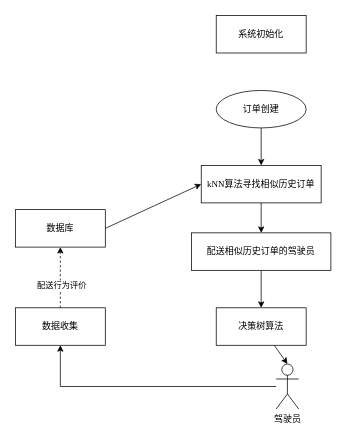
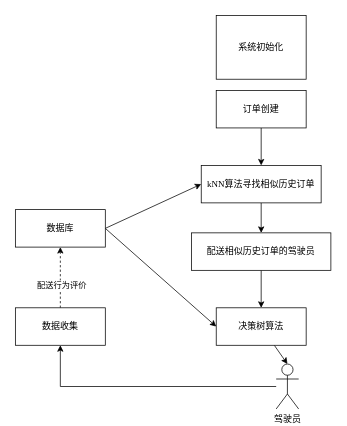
node "系统初始化": size 90x38 -> 90x64
node "订单创建": shape ellipse -> rectangle
edge "数据库" -> "决策树算法": added
